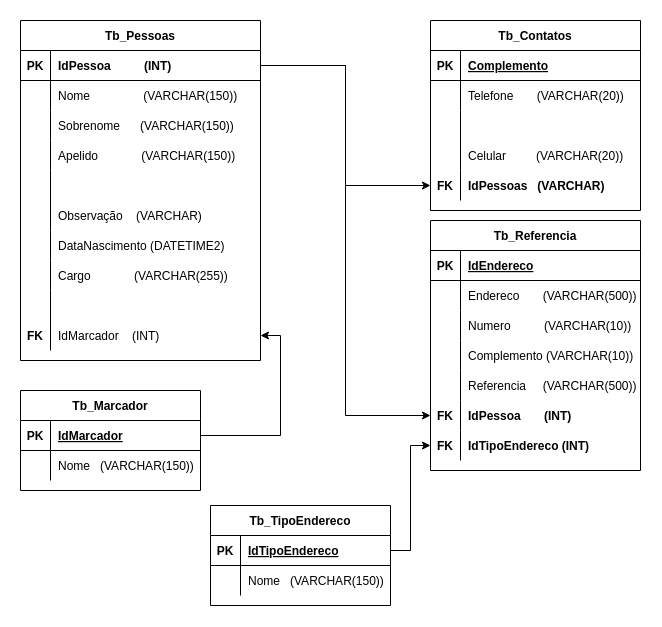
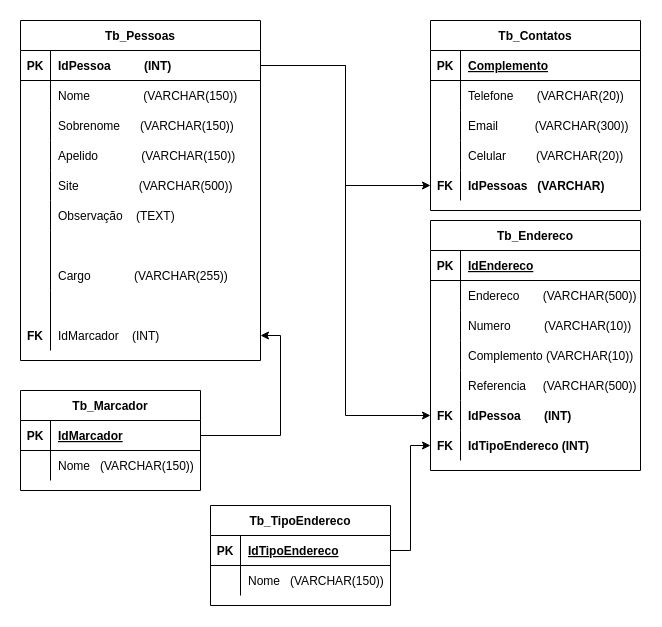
node "Email (VARCHAR(300))": added
node "Site (VARCHAR(500))": added
node "Observação (VARCHAR)": label "Observação (VARCHAR)" -> "Observação (TEXT)"
node "Tb_Referencia": label "Tb_Referencia" -> "Tb_Endereco"
node "DataNascimento (DATETIME2)": removed
